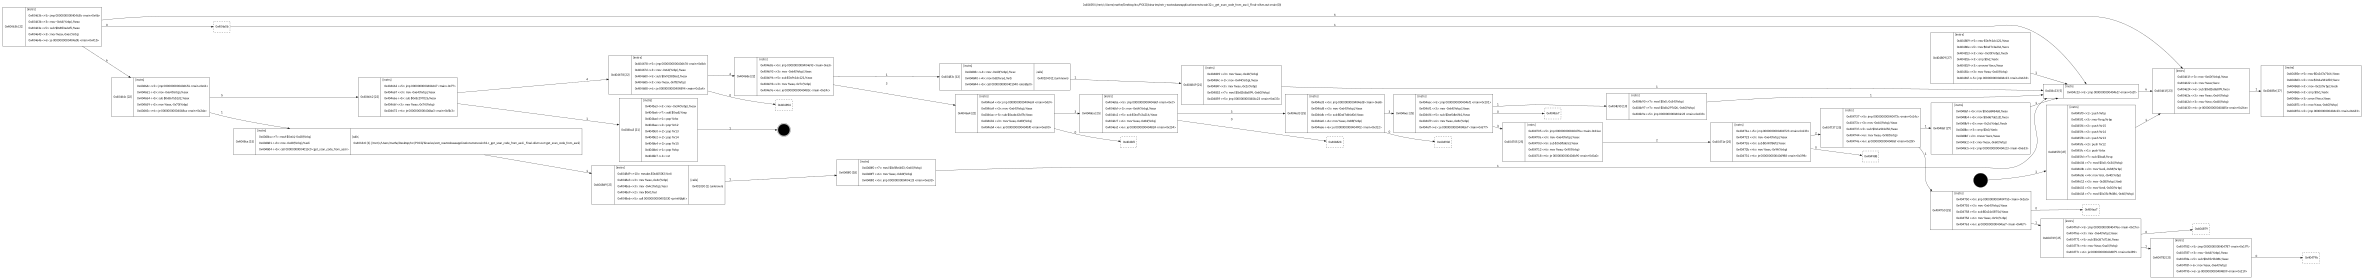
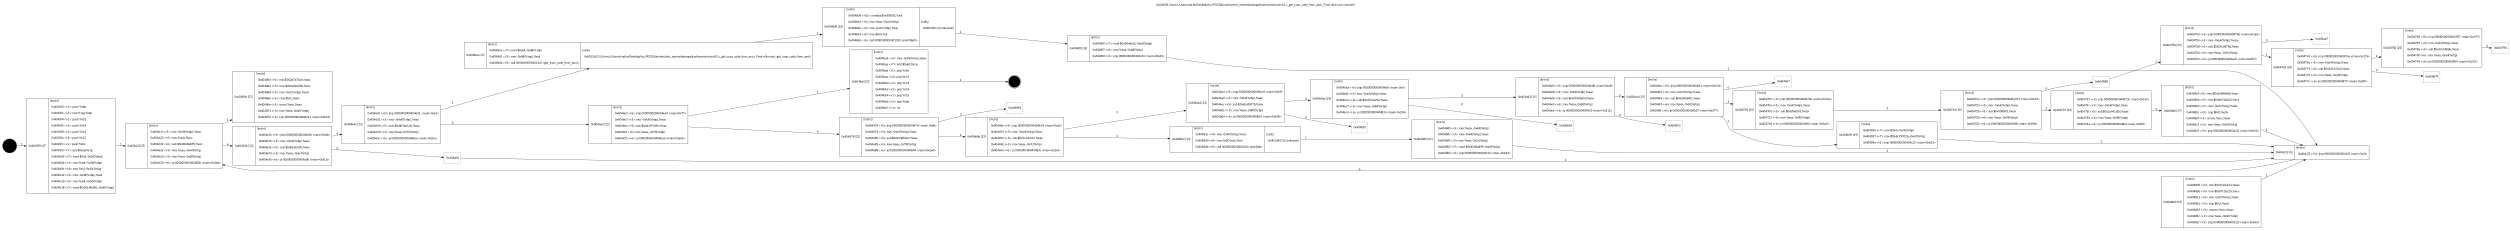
edge "0x404636 [22]" -> "0x40461f [23]": reversed
edge "0x404737 [25]" -> "0x404750 [25]": now "0x404988" -> "0x404750 [25]"
